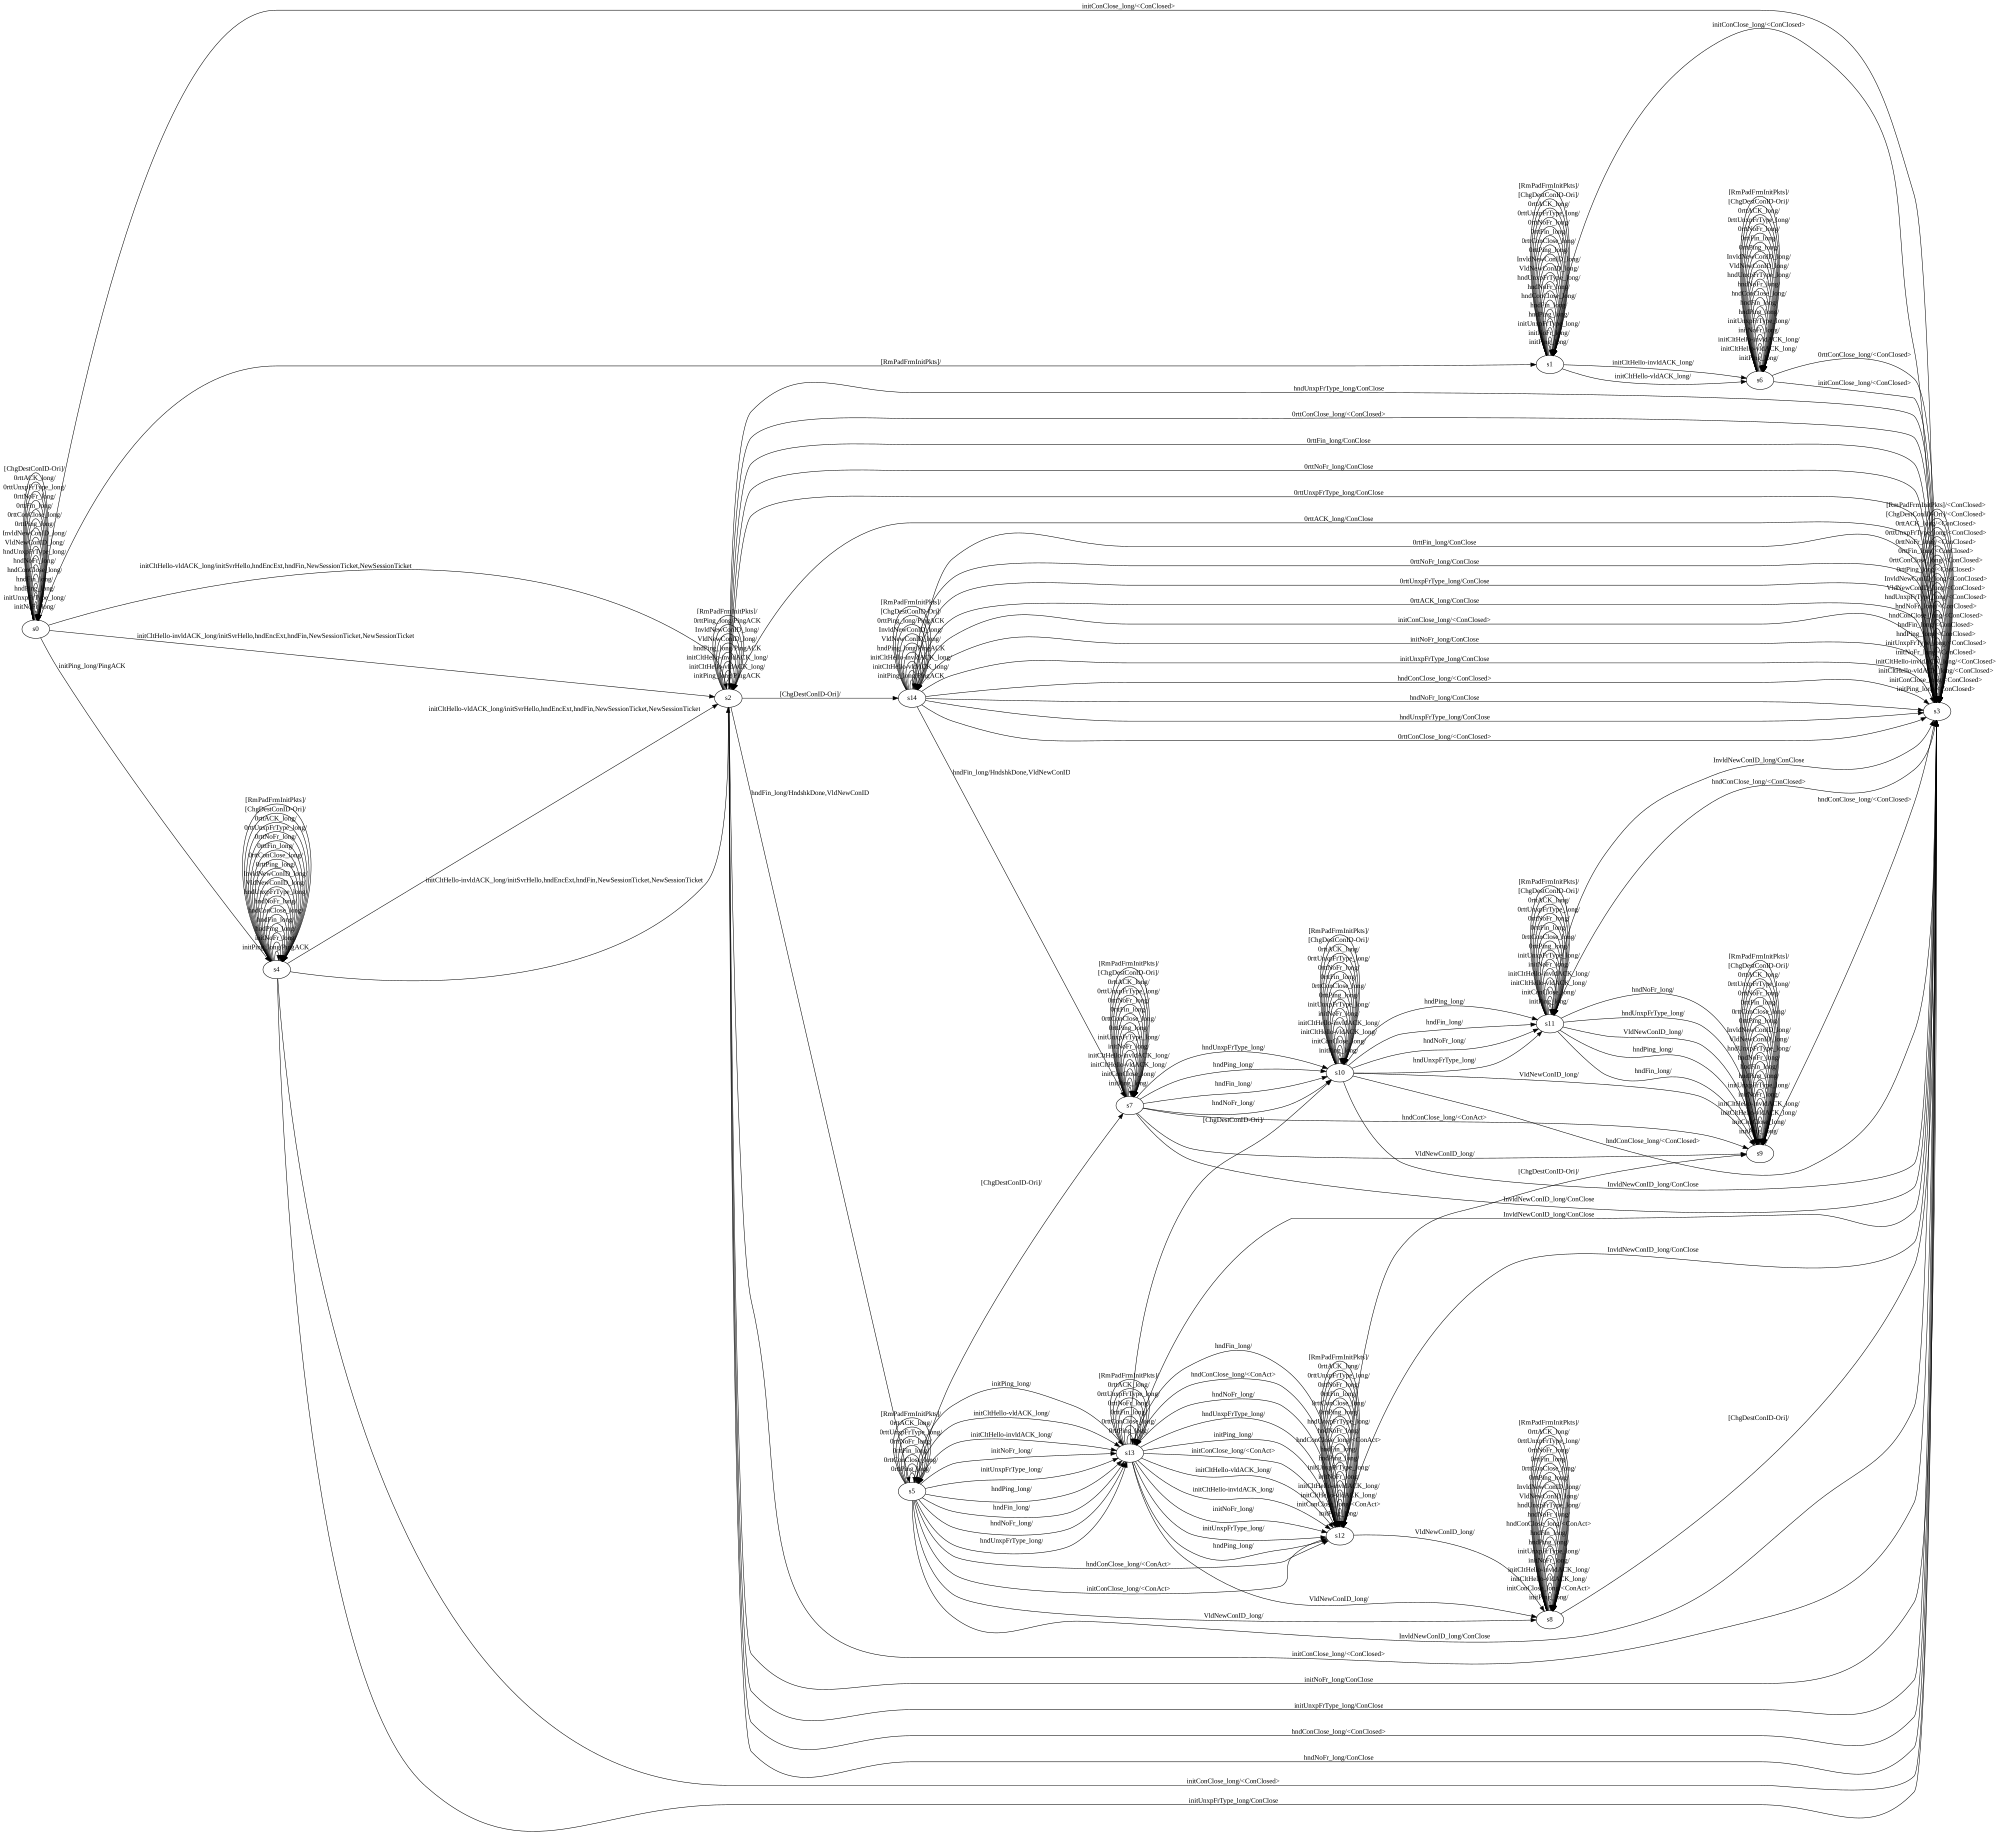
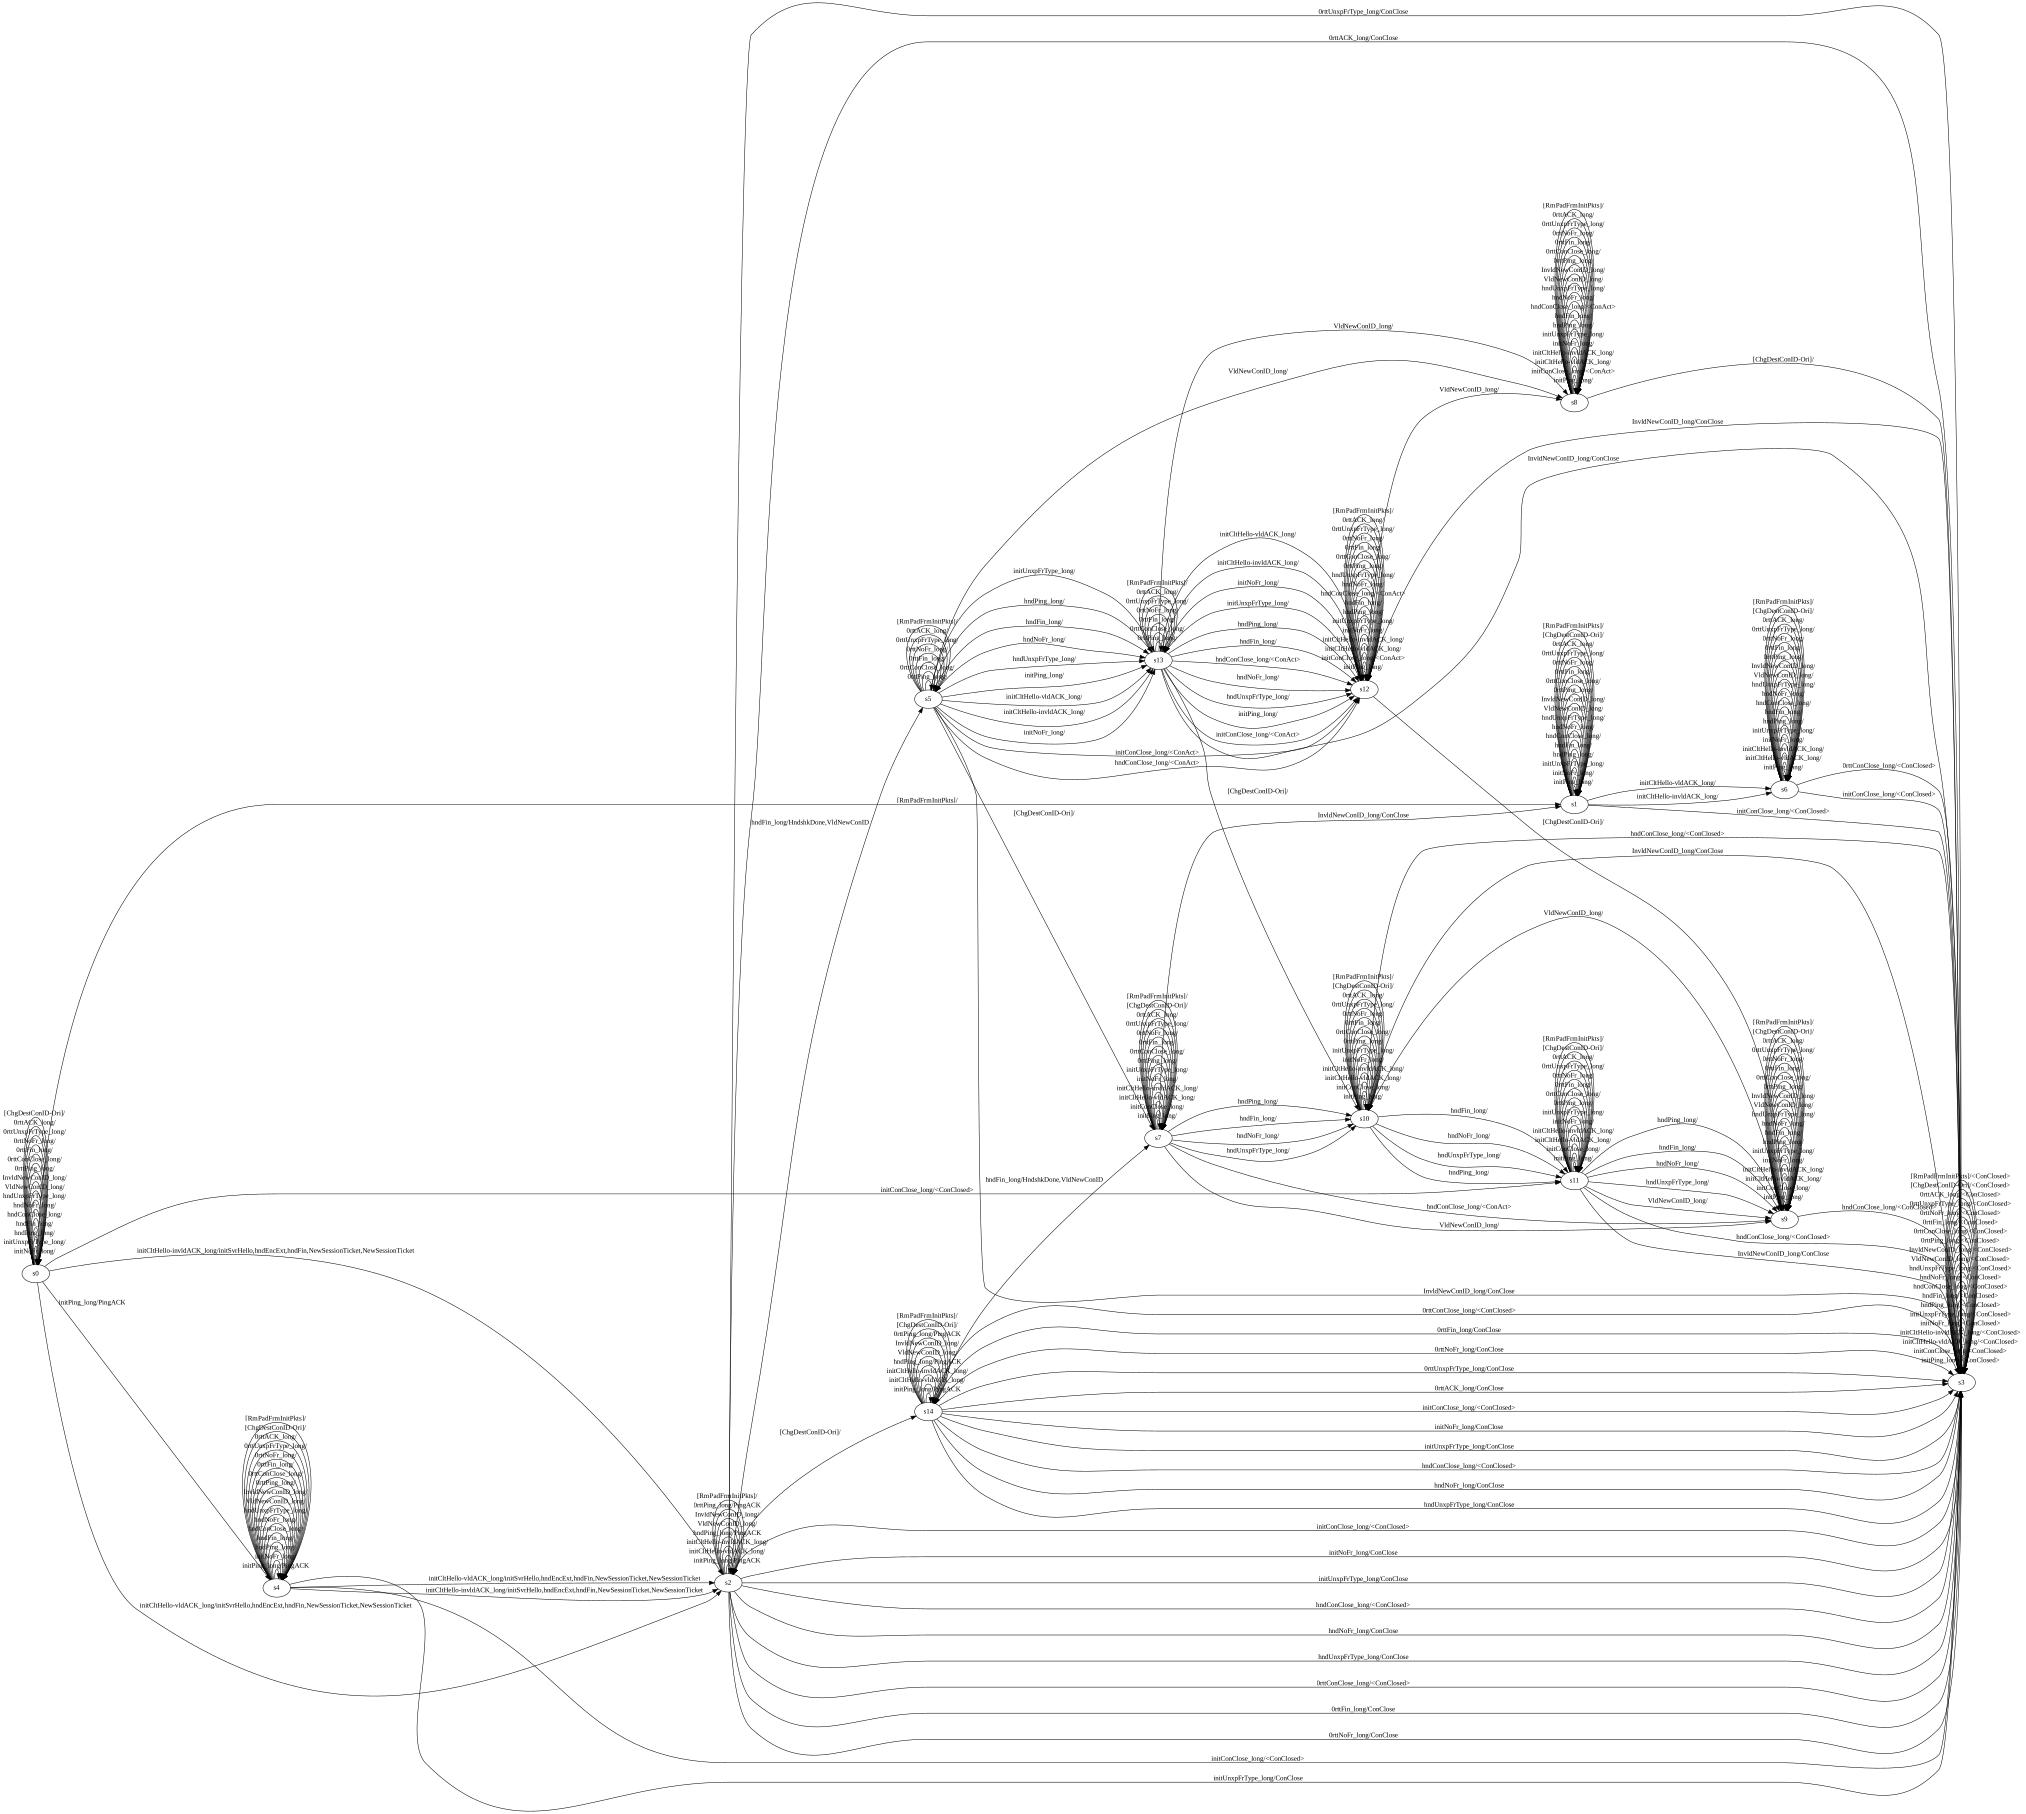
edge "s0" -> "s3": now "s0" -> "s11"
edge "s7" -> "s3": now "s7" -> "s1"
